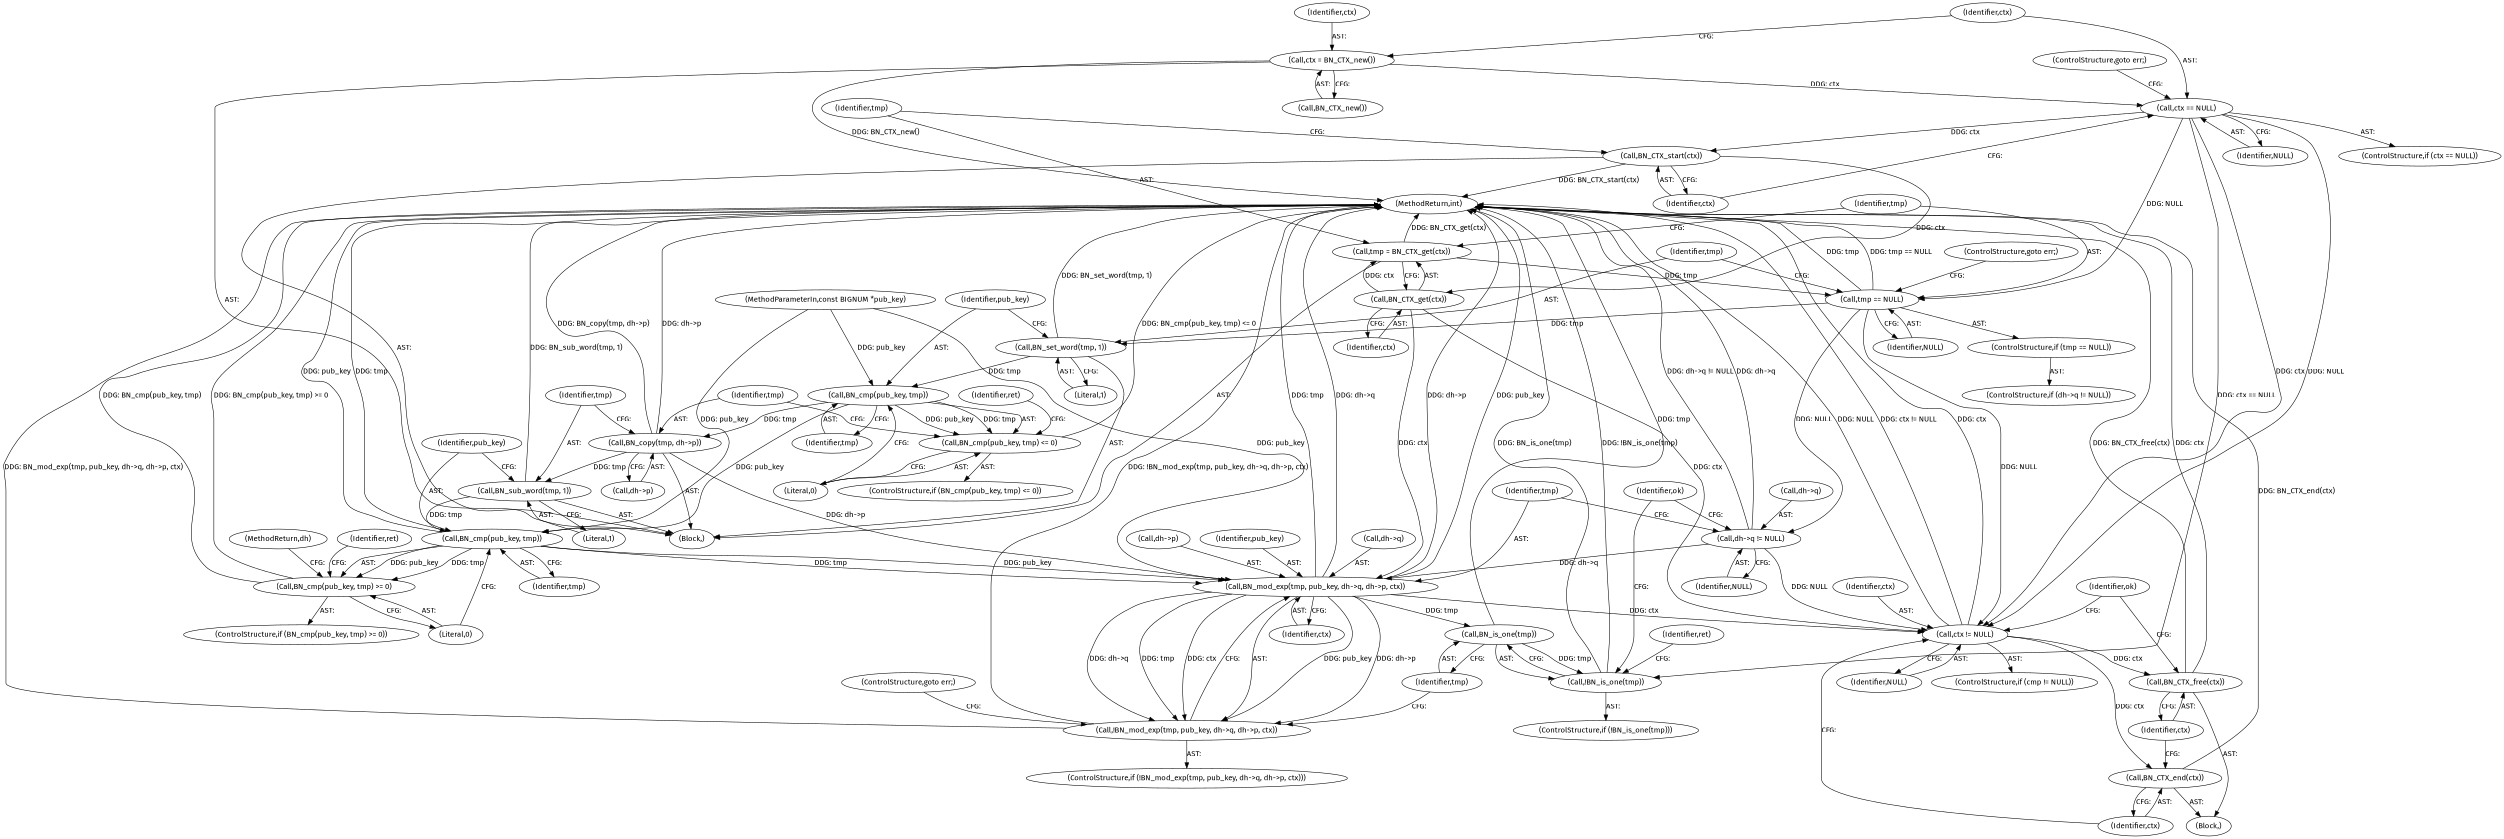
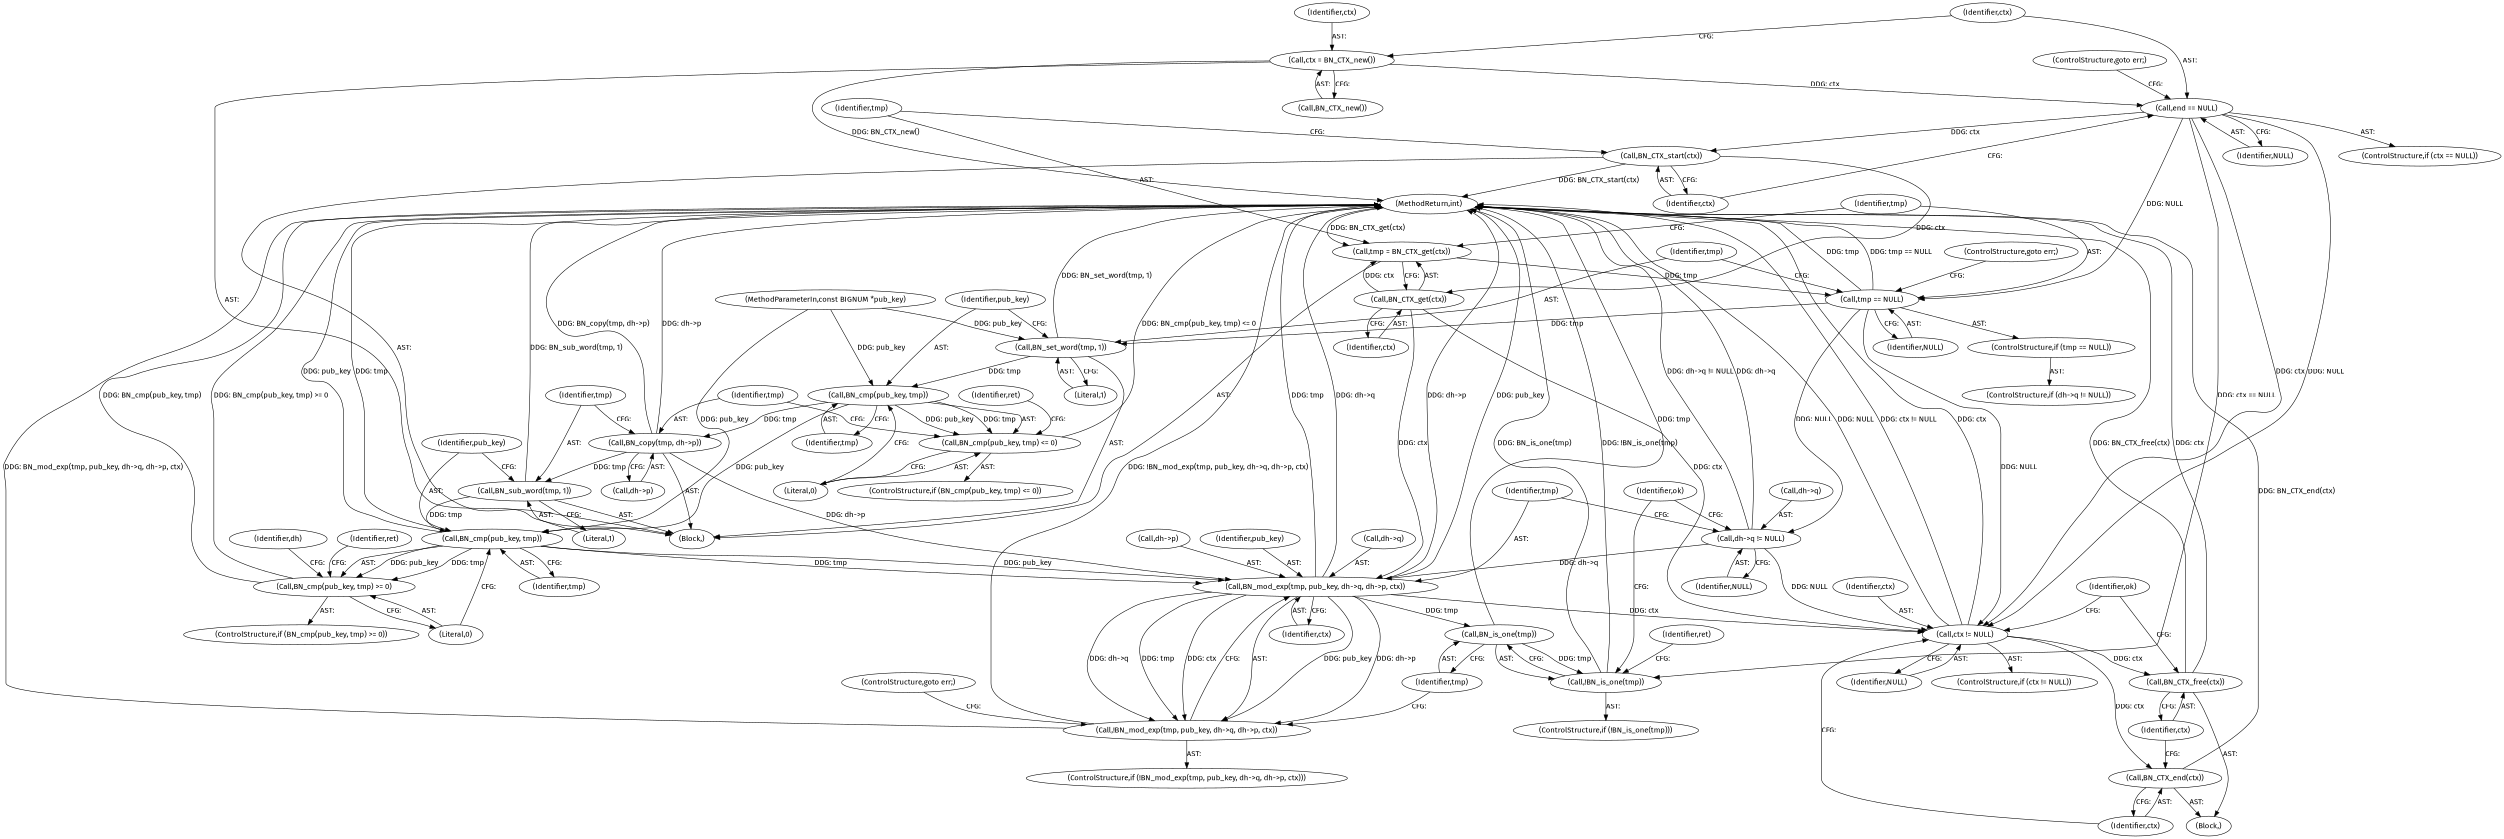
node "(Call,ctx == NULL)": label "(Call,ctx == NULL)" -> "(Call,end == NULL)"
edge "(Call,tmp = BN_CTX_get(ctx))" -> "(MethodReturn,int)": reversed
edge "(MethodParameterIn,const BIGNUM *pub_key)" -> "(Call,BN_mod_exp(tmp, pub_key, dh->q, dh->p, ctx))": now "(MethodParameterIn,const BIGNUM *pub_key)" -> "(Call,BN_set_word(tmp, 1))"
node "(MethodReturn,dh)": label "(MethodReturn,dh)" -> "(Identifier,dh)"
node "(ControlStructure,if (cmp != NULL))": label "(ControlStructure,if (cmp != NULL))" -> "(ControlStructure,if (ctx != NULL))"
